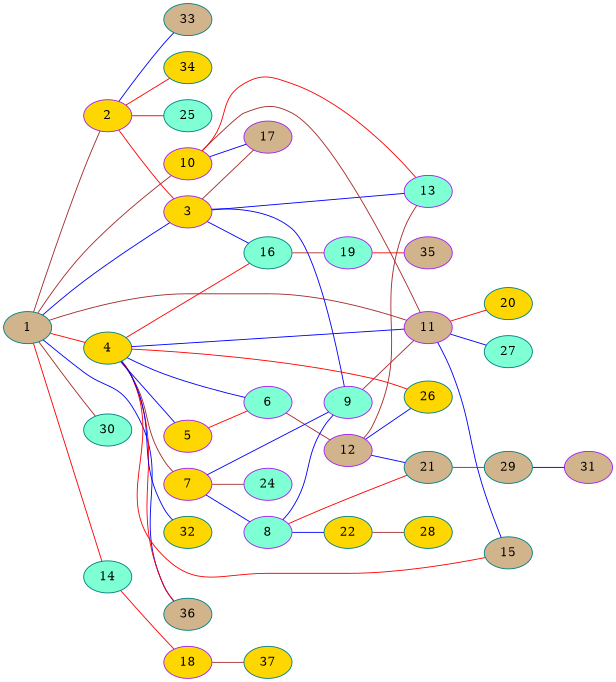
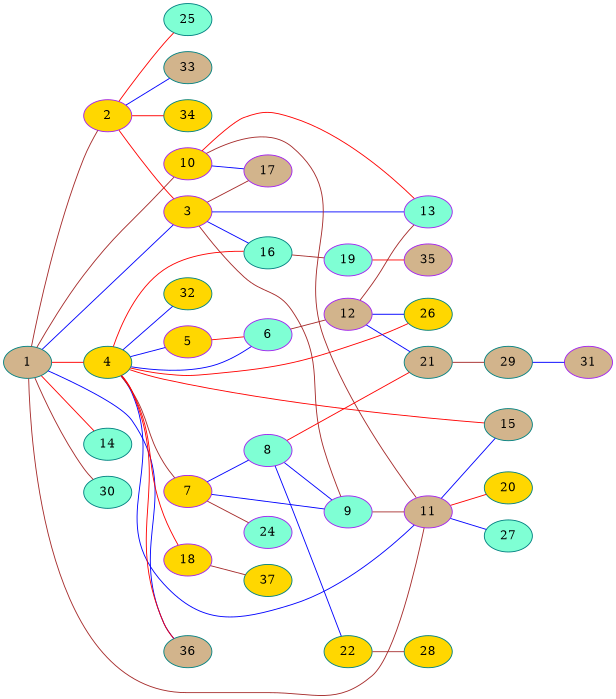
edge "3" -- "9": color blue -> brown
edge "14" -- "18": now "4" -- "18"
